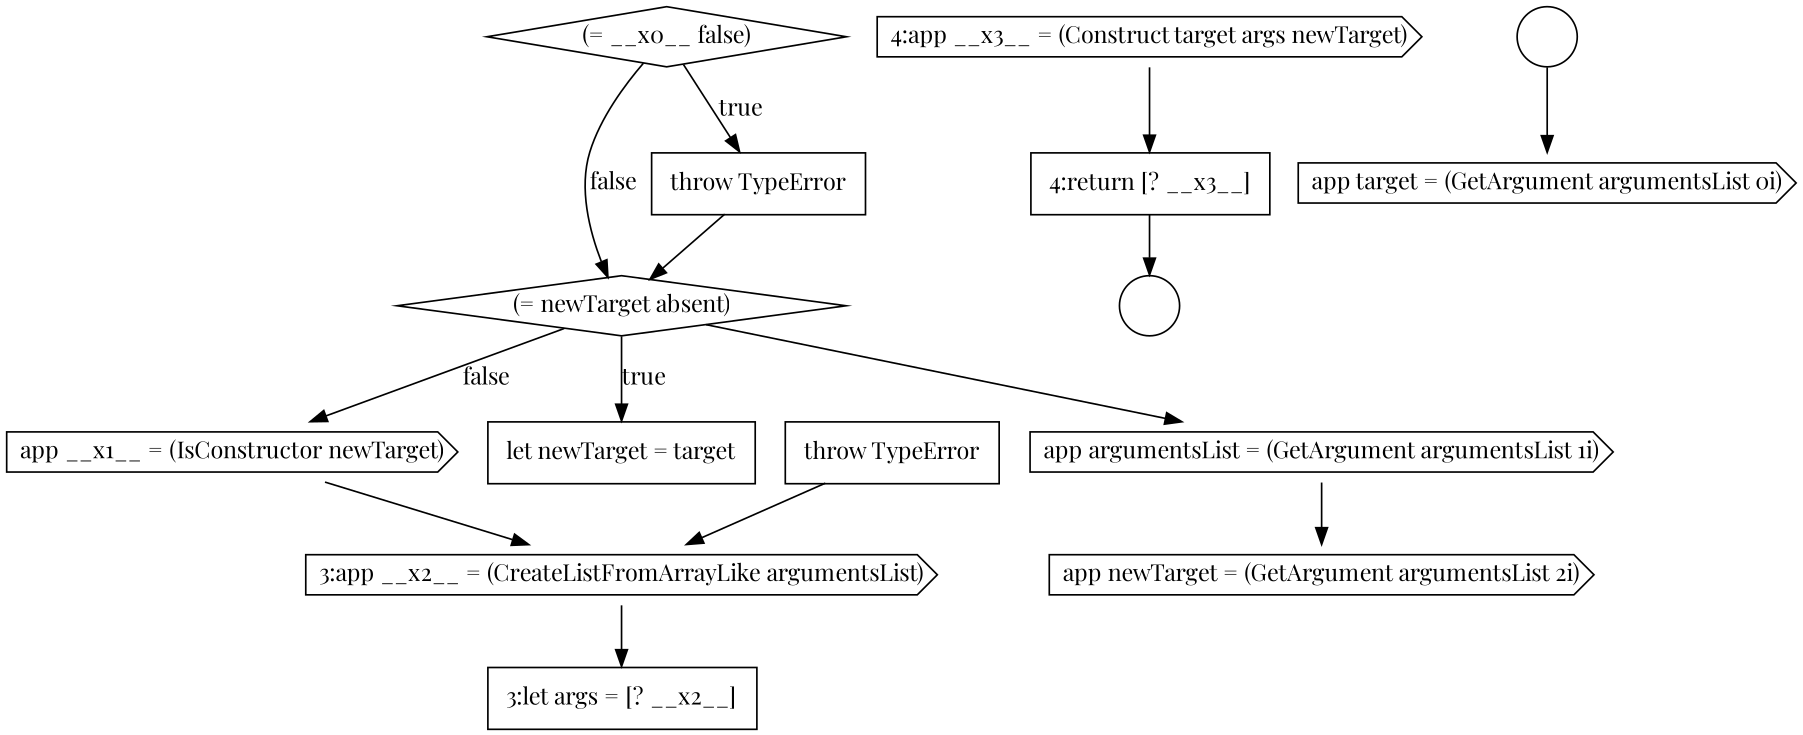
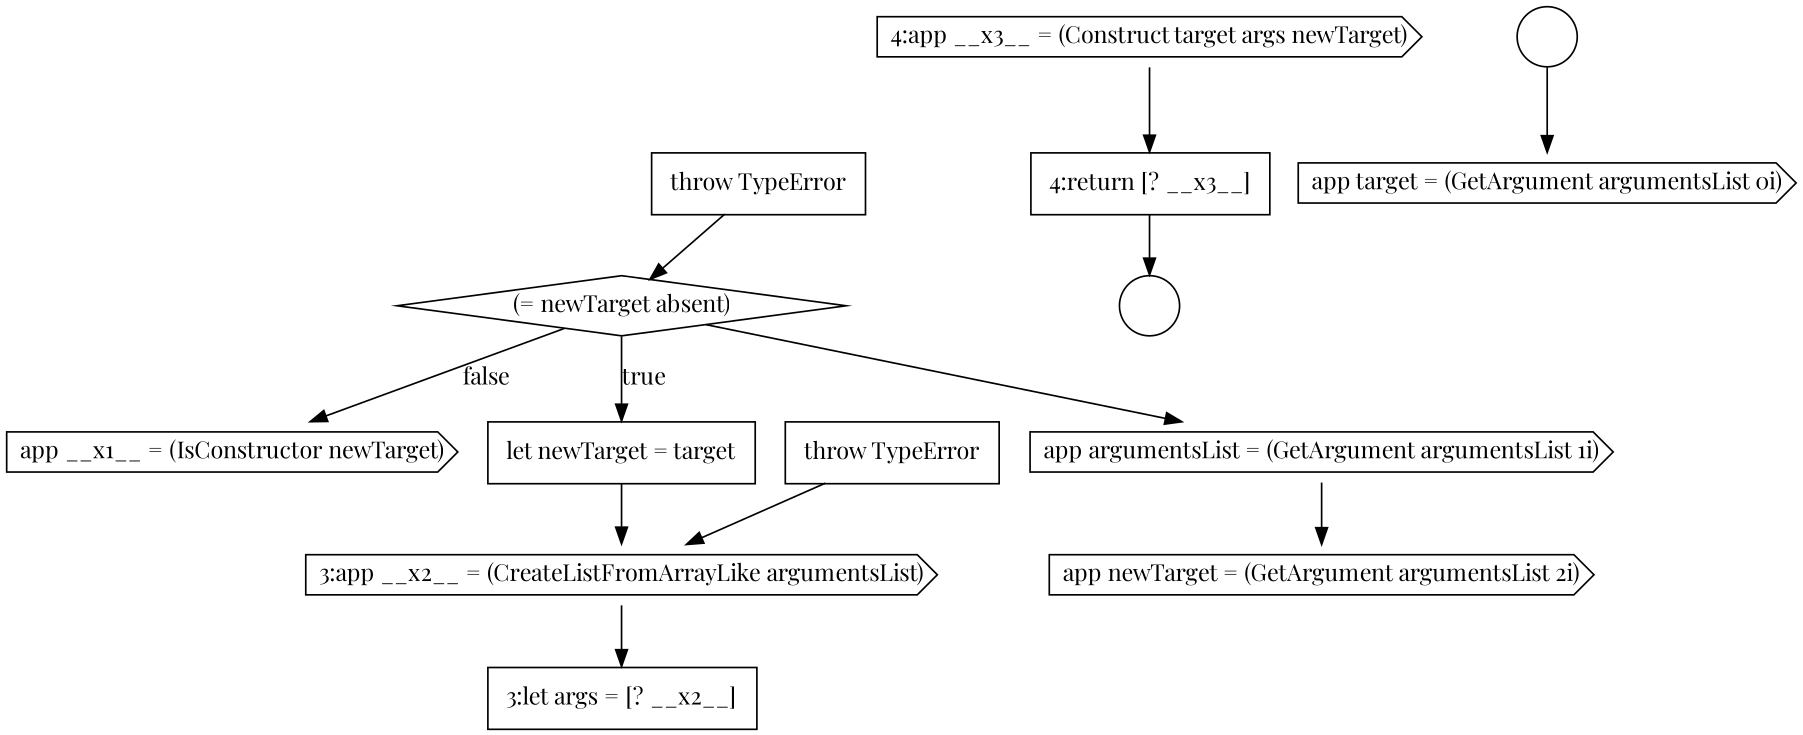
node "(= __x0__ false)": removed
edge "app __x1__ = (IsConstructor newTarget)" -> "3:app __x2__ = (CreateListFromArrayLike argumentsList)": now "let newTarget = target" -> "3:app __x2__ = (CreateListFromArrayLike argumentsList)"
